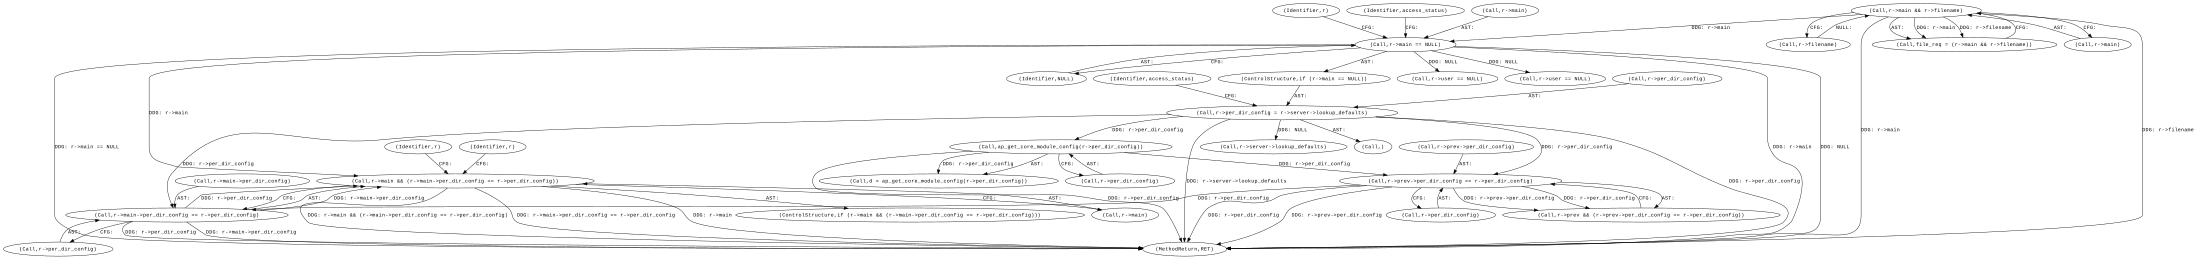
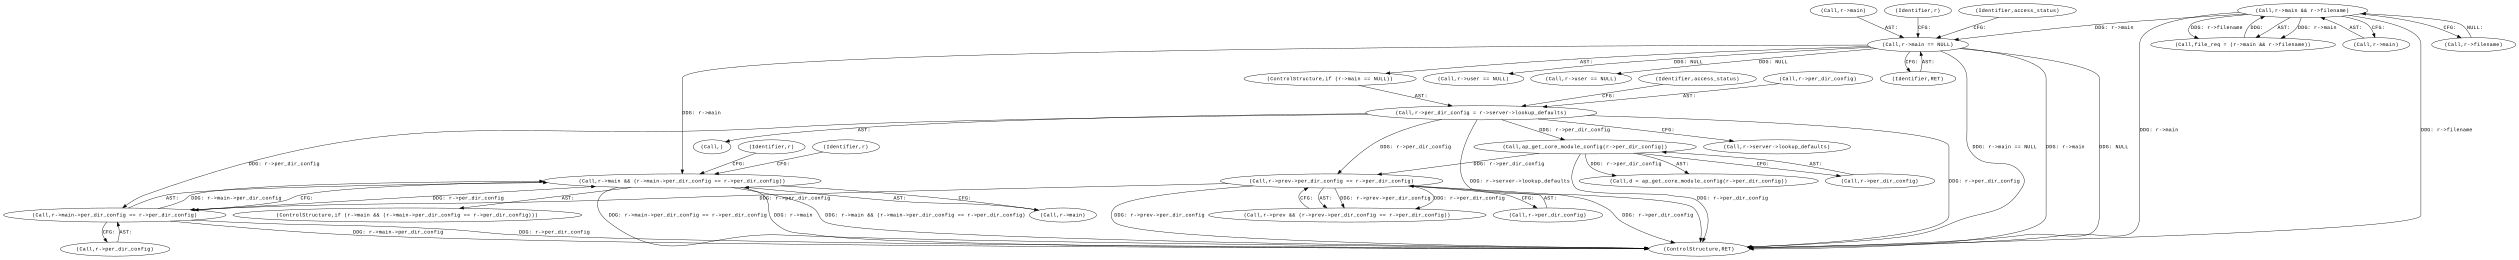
edge "(Call,file_req = (r->main && r->filename))" -> "(Call,r->main && r->filename)": label "CFG: " -> "DDG: "
node "(Identifier,NULL)": label "(Identifier,NULL)" -> "(Identifier,RET)"
edge "(Call,r->per_dir_config = r->server->lookup_defaults)" -> "(Call,r->server->lookup_defaults)": label "DDG: NULL" -> "CFG: "
node "(Call,r->prev->per_dir_config)": removed
node "(Call,r->main->per_dir_config)": removed
node "(MethodReturn,RET)": label "(MethodReturn,RET)" -> "(ControlStructure,RET)"
